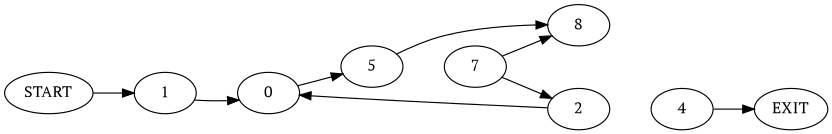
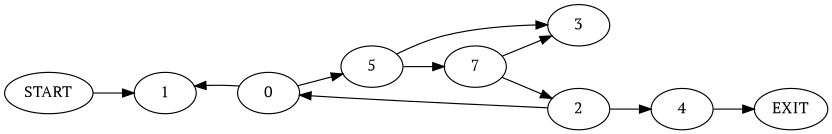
node "8": label "8" -> "3"
edge "5" -> "7": added
edge "1" -> "0": reversed
edge "2" -> "4": added
